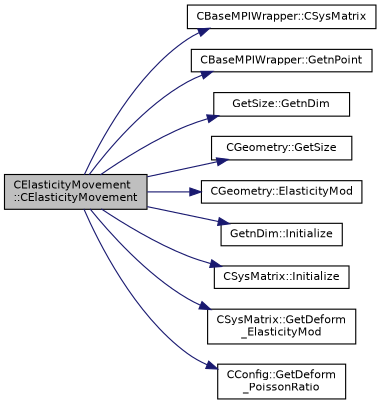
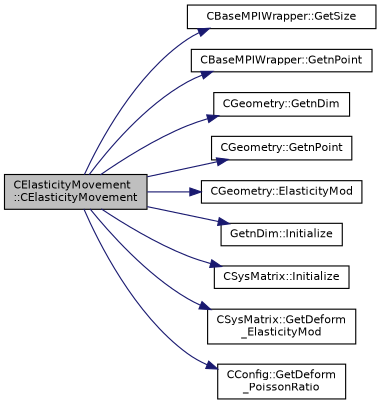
node "CBaseMPIWrapper::CSysMatrix": label "CBaseMPIWrapper::CSysMatrix" -> "CBaseMPIWrapper::GetSize"
node "GetSize::GetnDim": label "GetSize::GetnDim" -> "CGeometry::GetnDim"
node "CGeometry::GetSize": label "CGeometry::GetSize" -> "CGeometry::GetnPoint"
